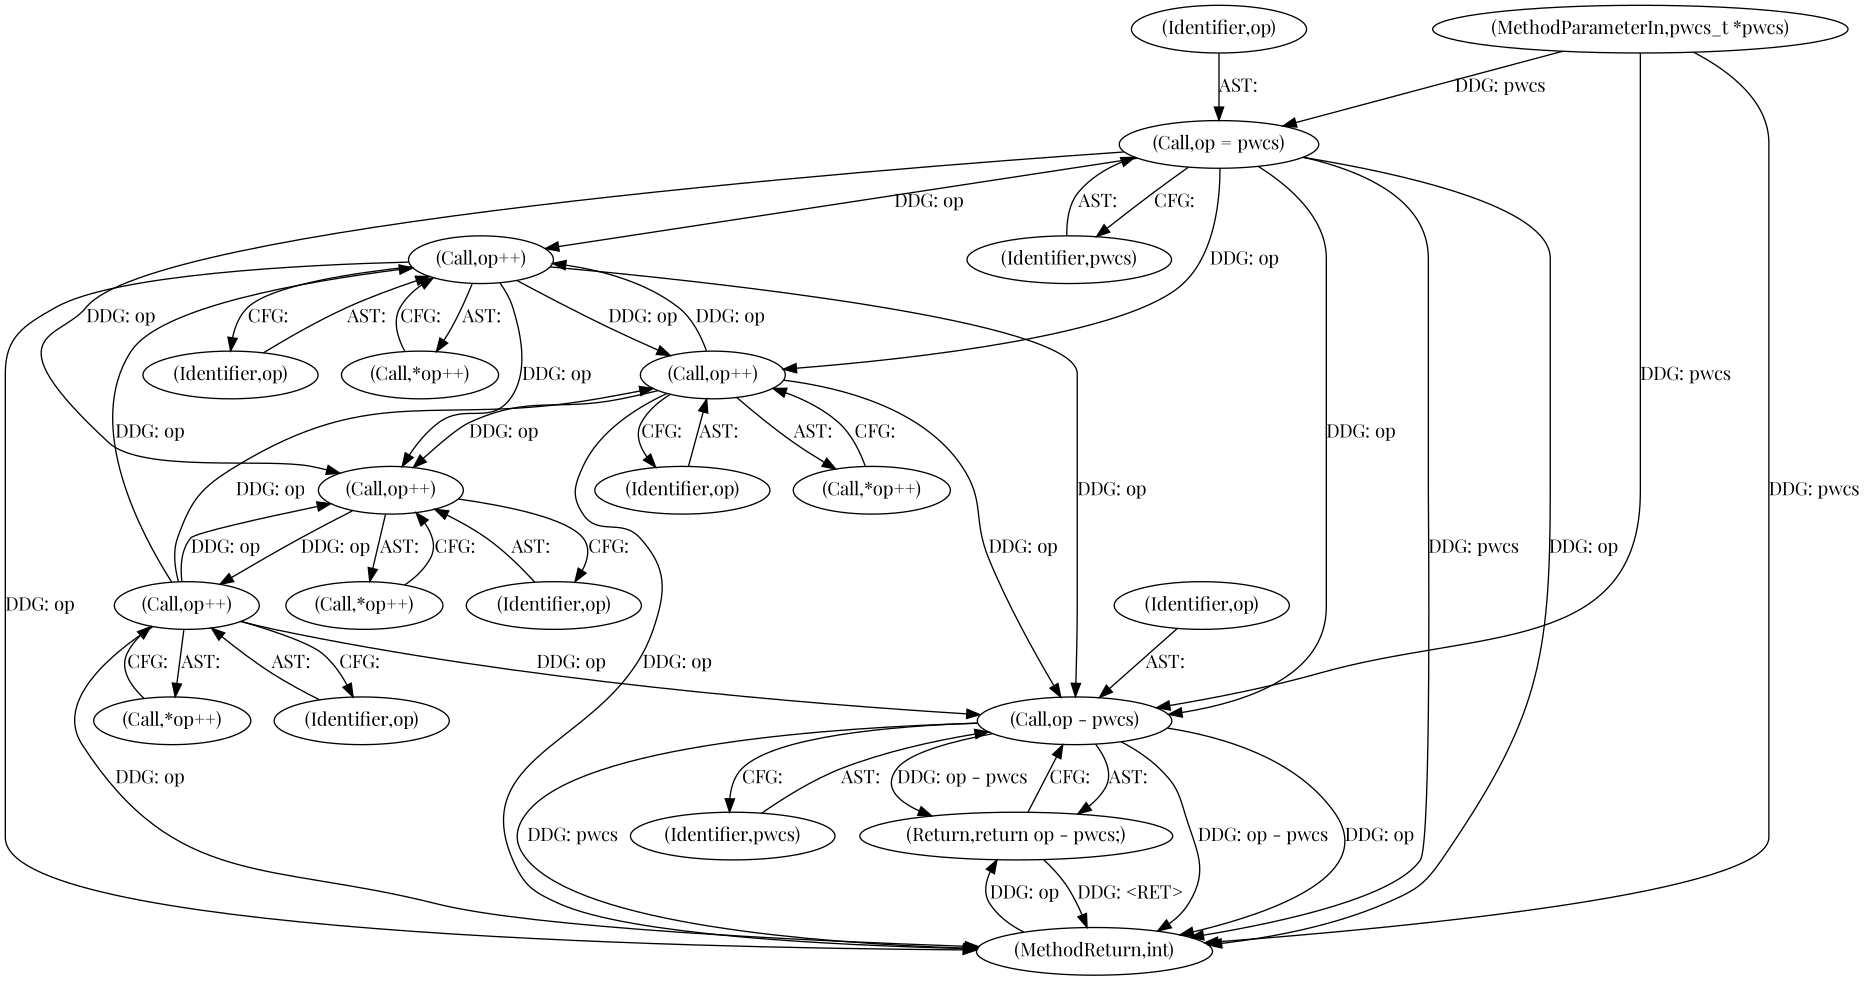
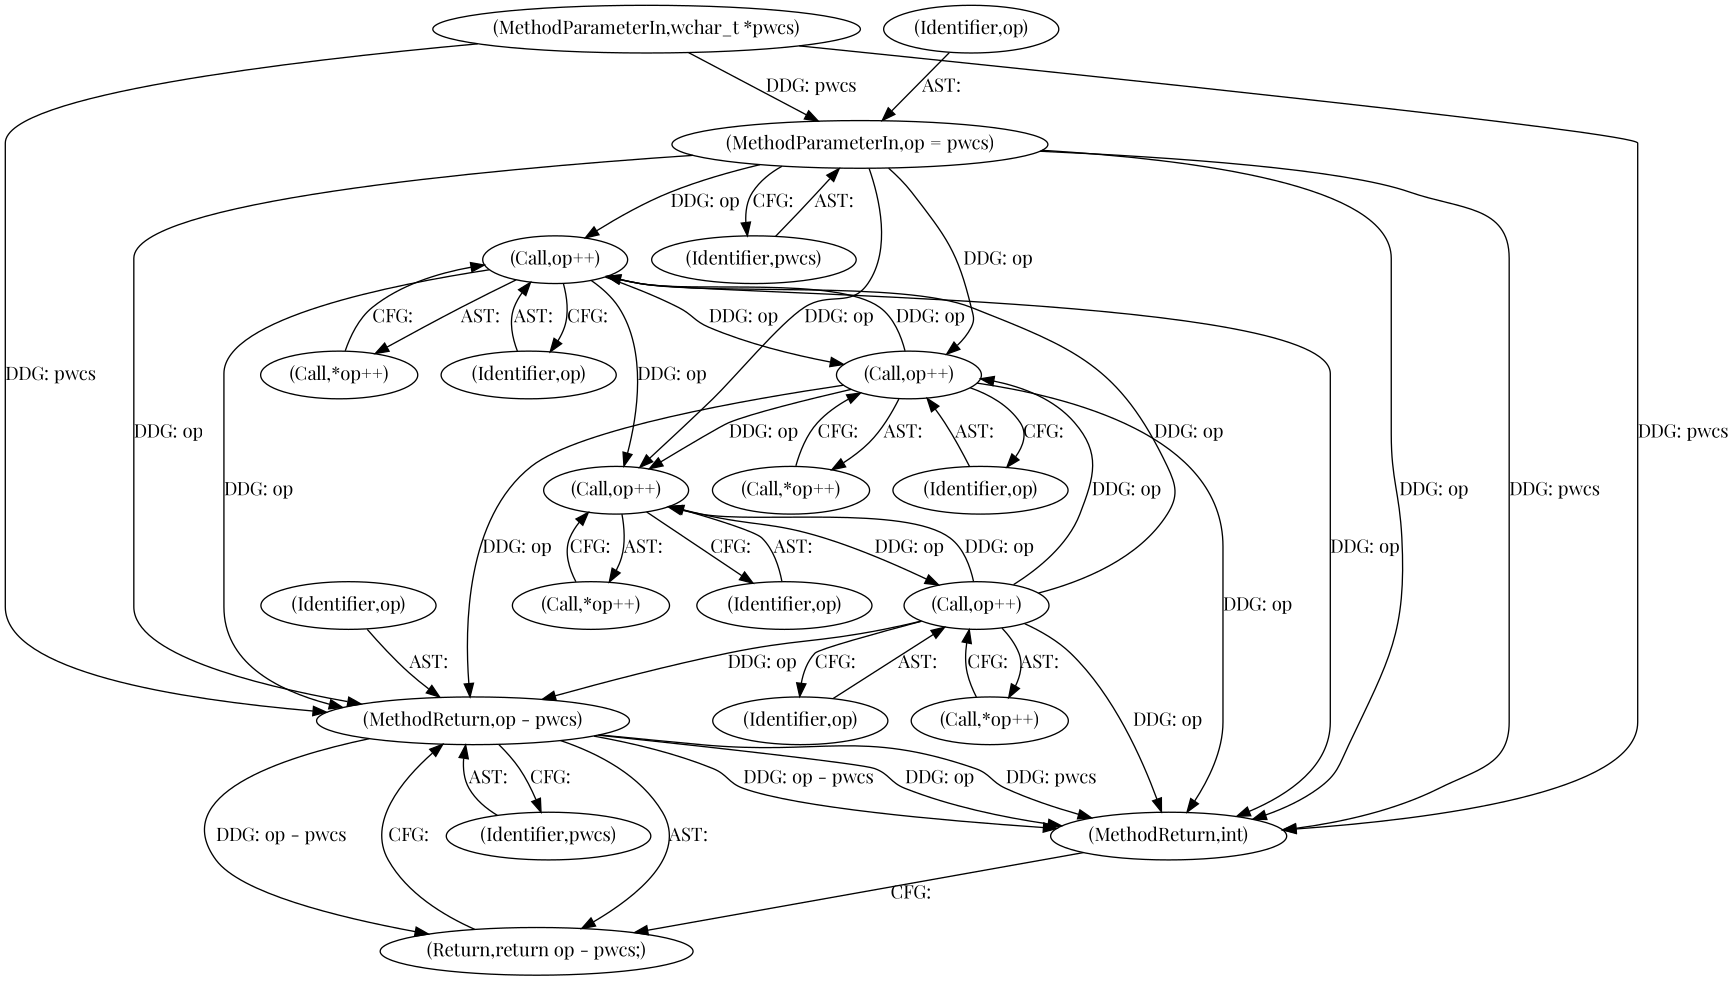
node "(MethodParameterIn,pwcs_t *pwcs)": label "(MethodParameterIn,pwcs_t *pwcs)" -> "(MethodParameterIn,wchar_t *pwcs)"
node "(Call,op = pwcs)": label "(Call,op = pwcs)" -> "(MethodParameterIn,op = pwcs)"
node "(Call,op - pwcs)": label "(Call,op - pwcs)" -> "(MethodReturn,op - pwcs)"
edge "(Return,return op - pwcs;)" -> "(MethodReturn,int)": removed, label "DDG: <RET>"
edge "(MethodReturn,int)" -> "(Return,return op - pwcs;)": label "DDG: op" -> "CFG: "
